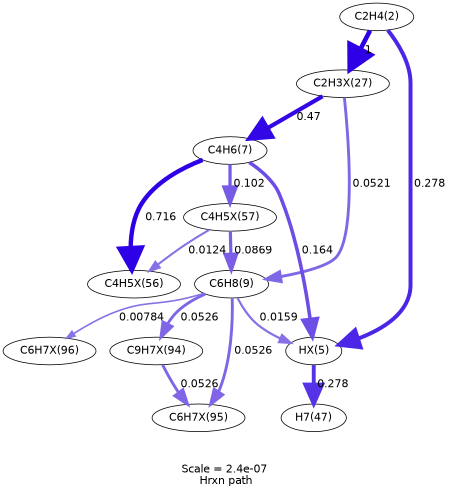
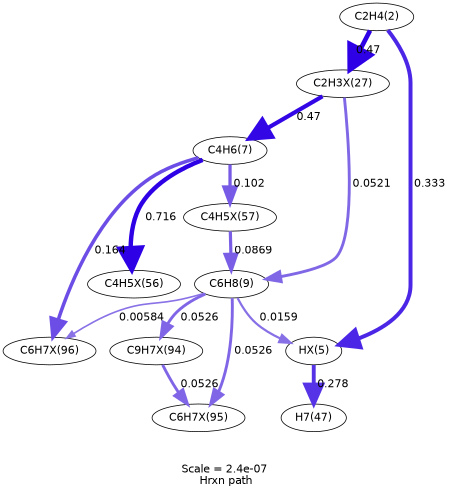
edge "C2H4(2)" -> "C2H3X(27)": label " 1" -> " 0.47"
edge "C2H4(2)" -> "HX(5)": label " 0.278" -> " 0.333"
edge "C4H6(7)" -> "HX(5)": now "C4H6(7)" -> "C6H7X(96)"
edge "C4H5X(57)" -> "C4H5X(56)": removed, label "0.0124"
edge "C6H8(9)" -> "C6H7X(96)": label " 0.00784" -> " 0.00584"
